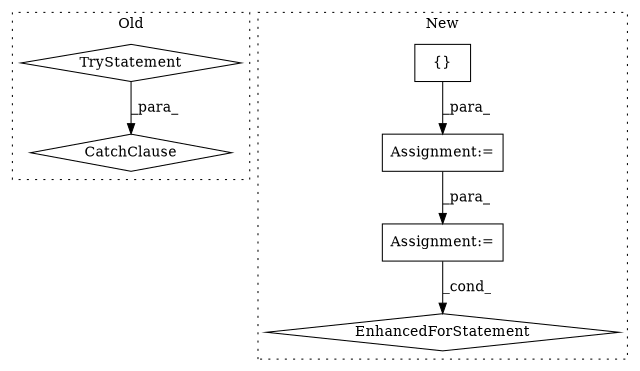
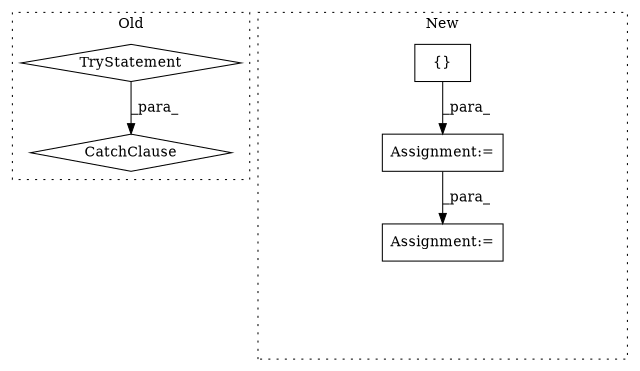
node "EnhancedForStatement": removed
